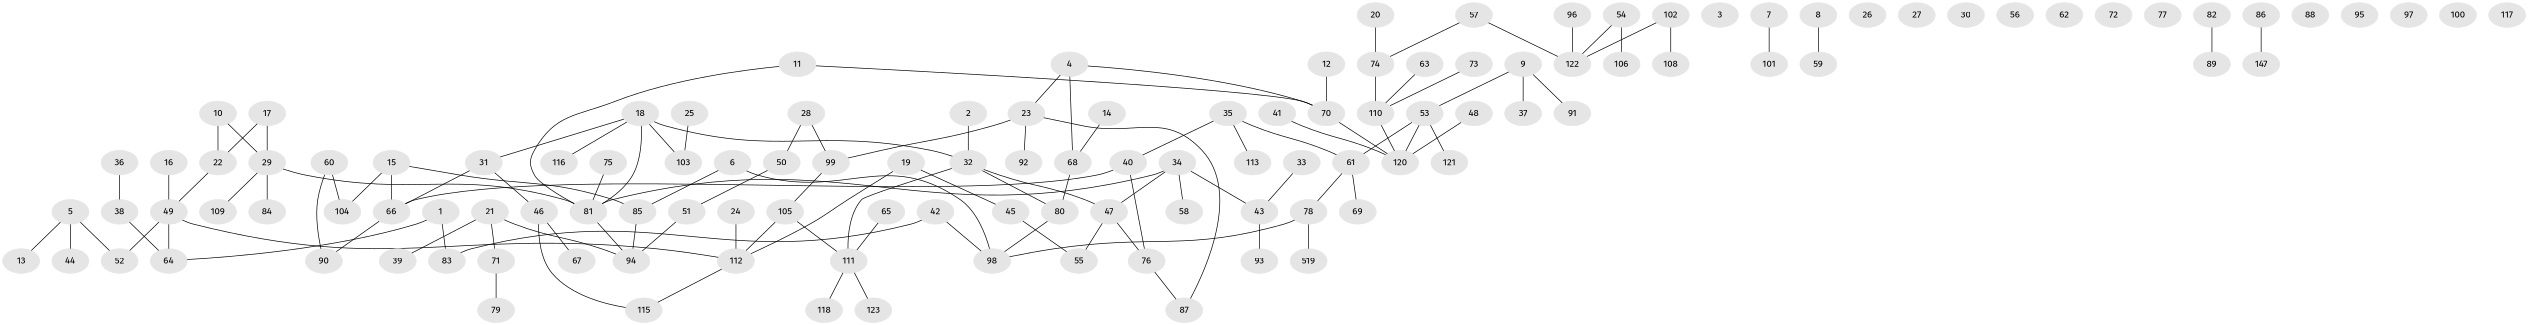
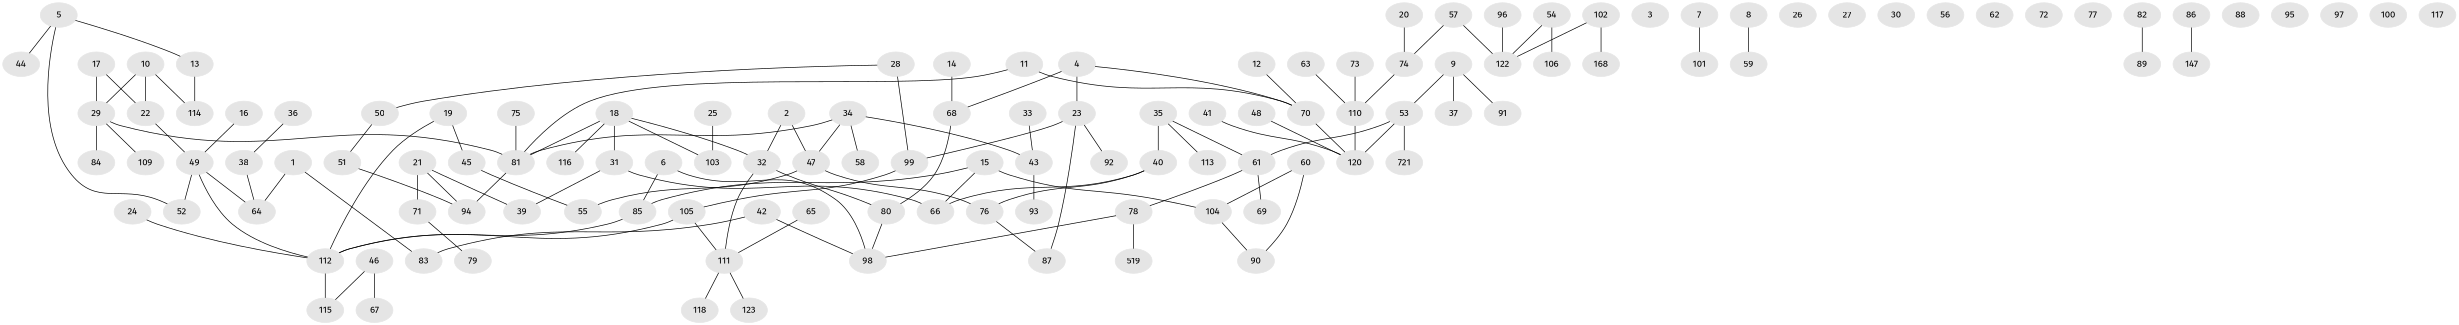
node "108": label "108" -> "168"
node "114": added
node "121": label "121" -> "721"
edge "32" -- "47": now "2" -- "47"
edge "31" -- "46": now "31" -- "39"
edge "66" -- "90": now "104" -- "90"
edge "85" -- "94": now "85" -- "112"
